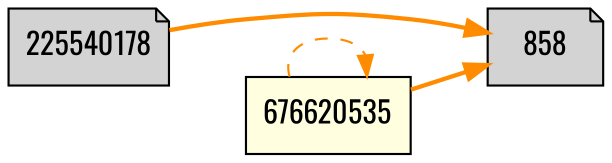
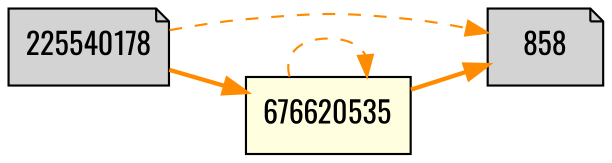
edge "225540178" -> "858": style bold -> dashed
edge "225540178" -> "676620535": added
